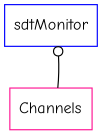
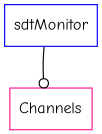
edge "Channels" -> "sdtMonitor": reversed
